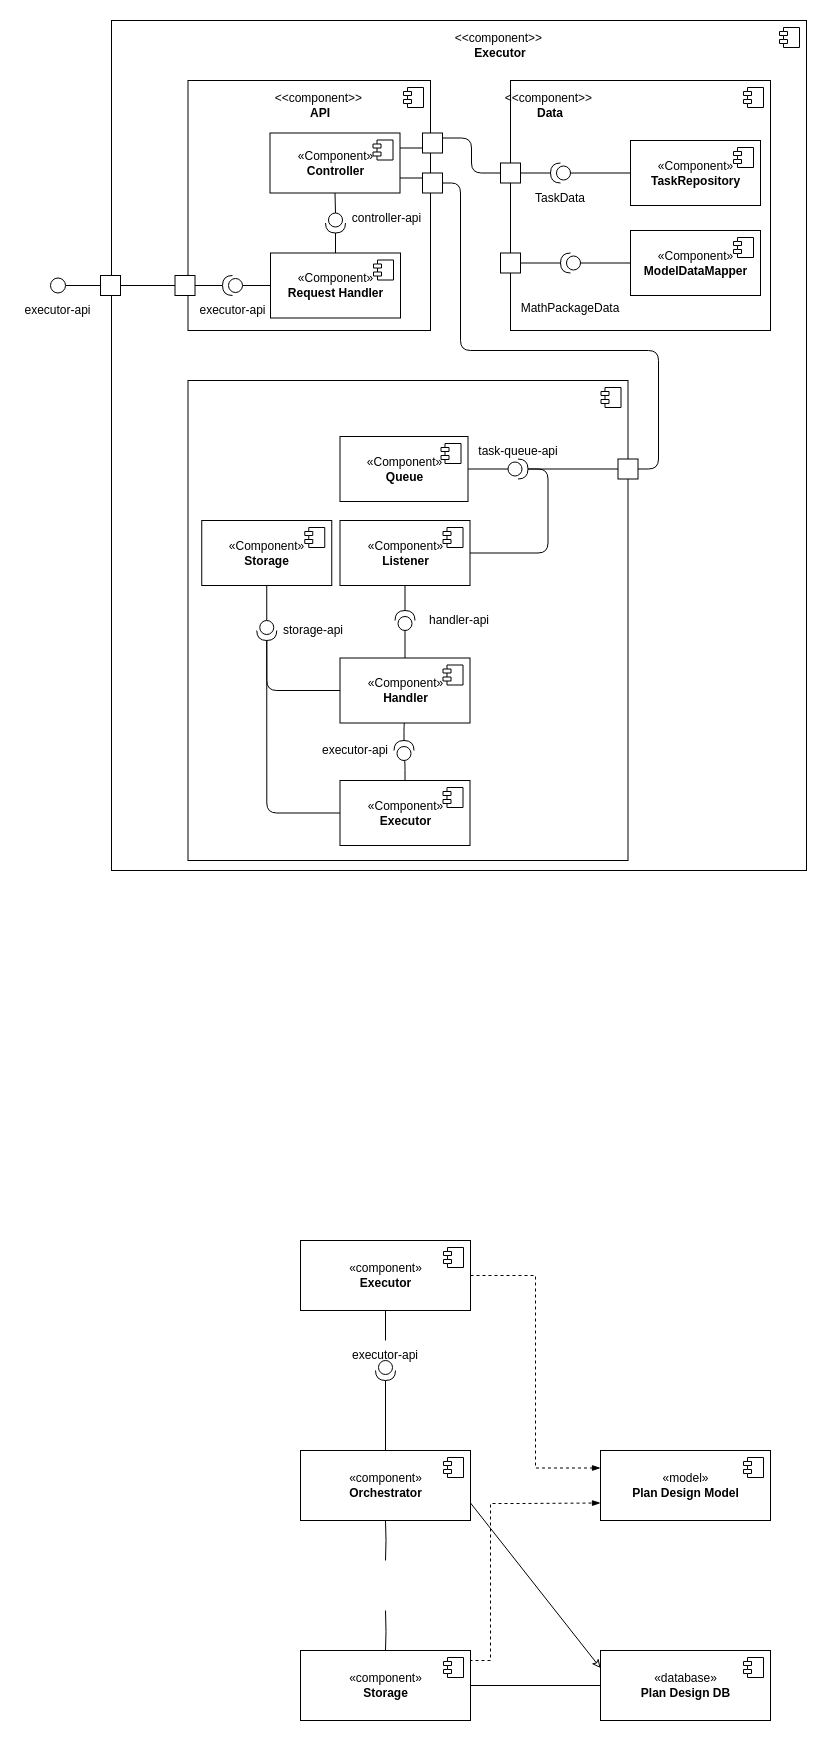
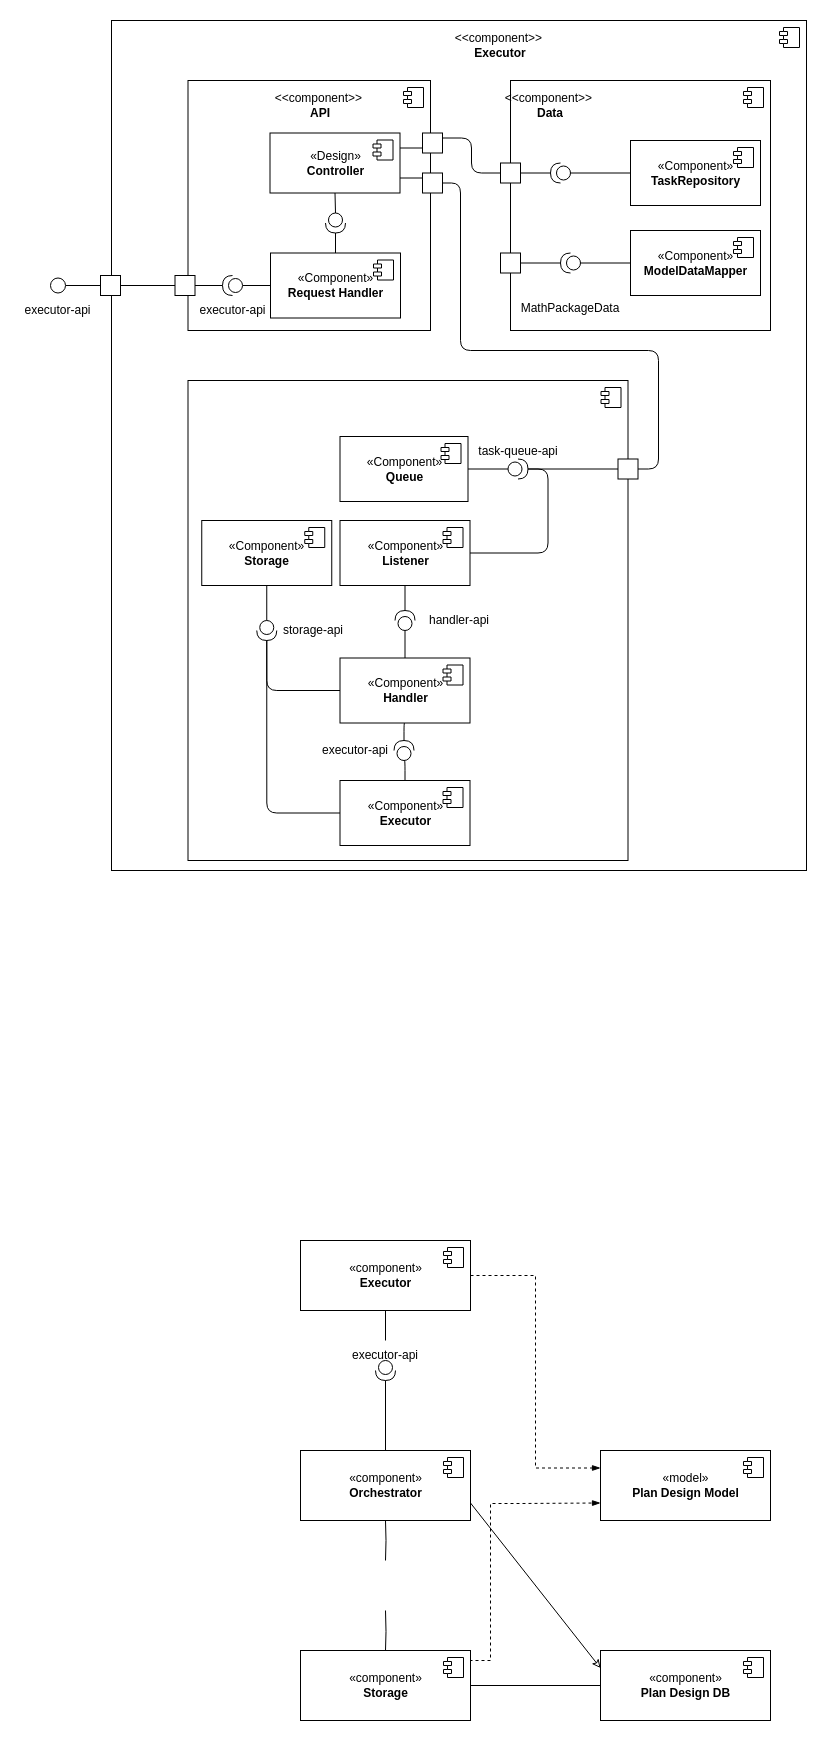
node "«Component» Controller": label "«Component» Controller" -> "«Design» Controller"
node "TaskData": removed
node "controller-api": removed
node "«database» Plan Design DB": label "«database» Plan Design DB" -> "«component» Plan Design DB"
